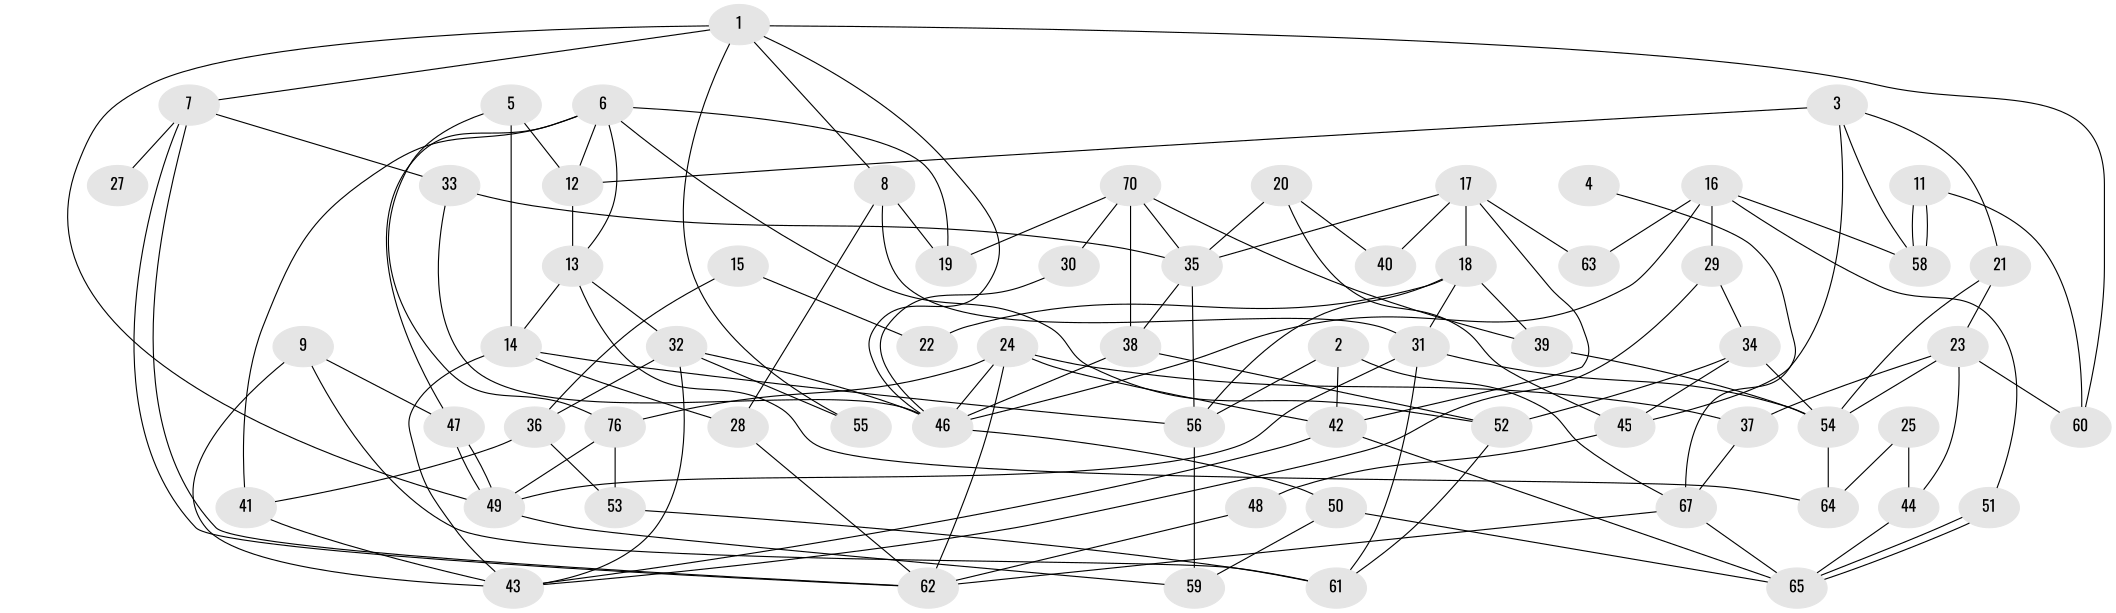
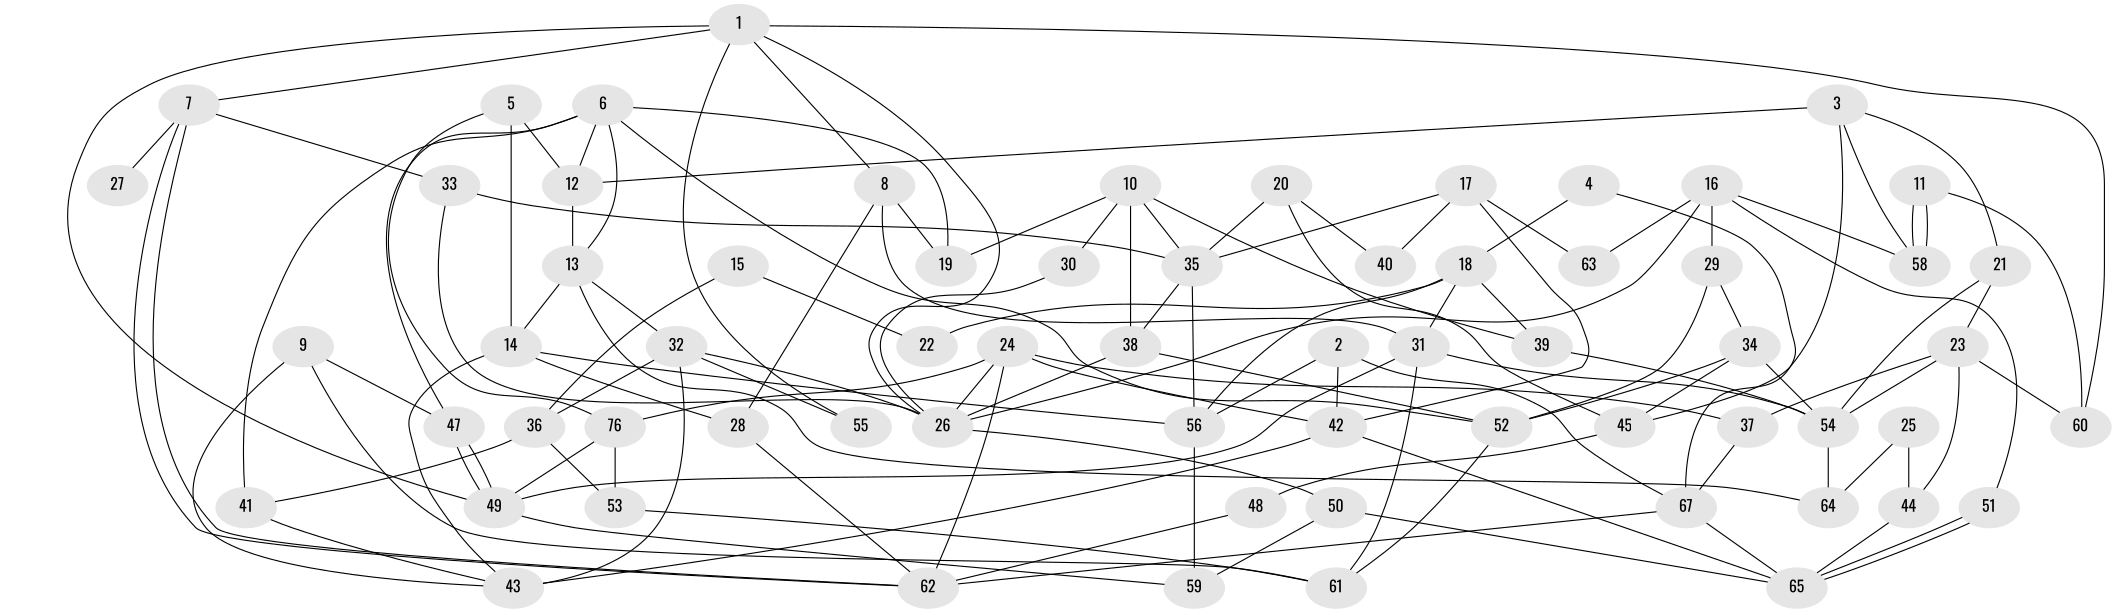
node "70": label "70" -> "10"
edge "17" -- "18": now "4" -- "18"
node "46": label "46" -> "26"
edge "29" -- "43": now "29" -- "52"
